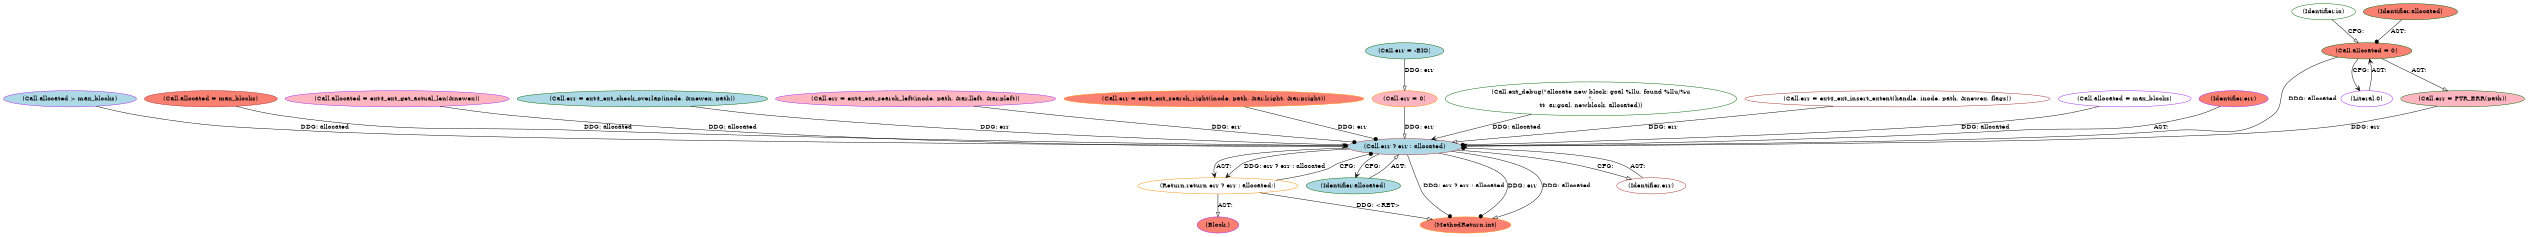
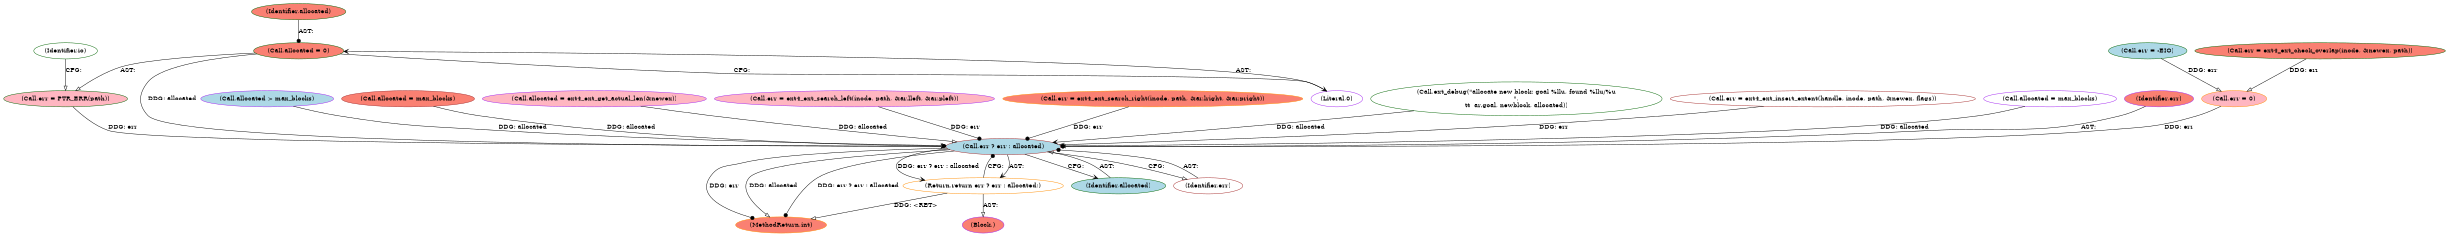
edge "(Identifier,io)" -> "(Call,allocated = 0)": now "(Identifier,io)" -> "(Call,err = PTR_ERR(path))"
node "(Call,err = ext4_ext_check_overlap(inode, &newex, path))": fillcolor lightblue -> salmon
edge "(Call,err = ext4_ext_check_overlap(inode, &newex, path))" -> "(Call,err ? err : allocated)": now "(Call,err = ext4_ext_check_overlap(inode, &newex, path))" -> "(Call,err = 0)"
